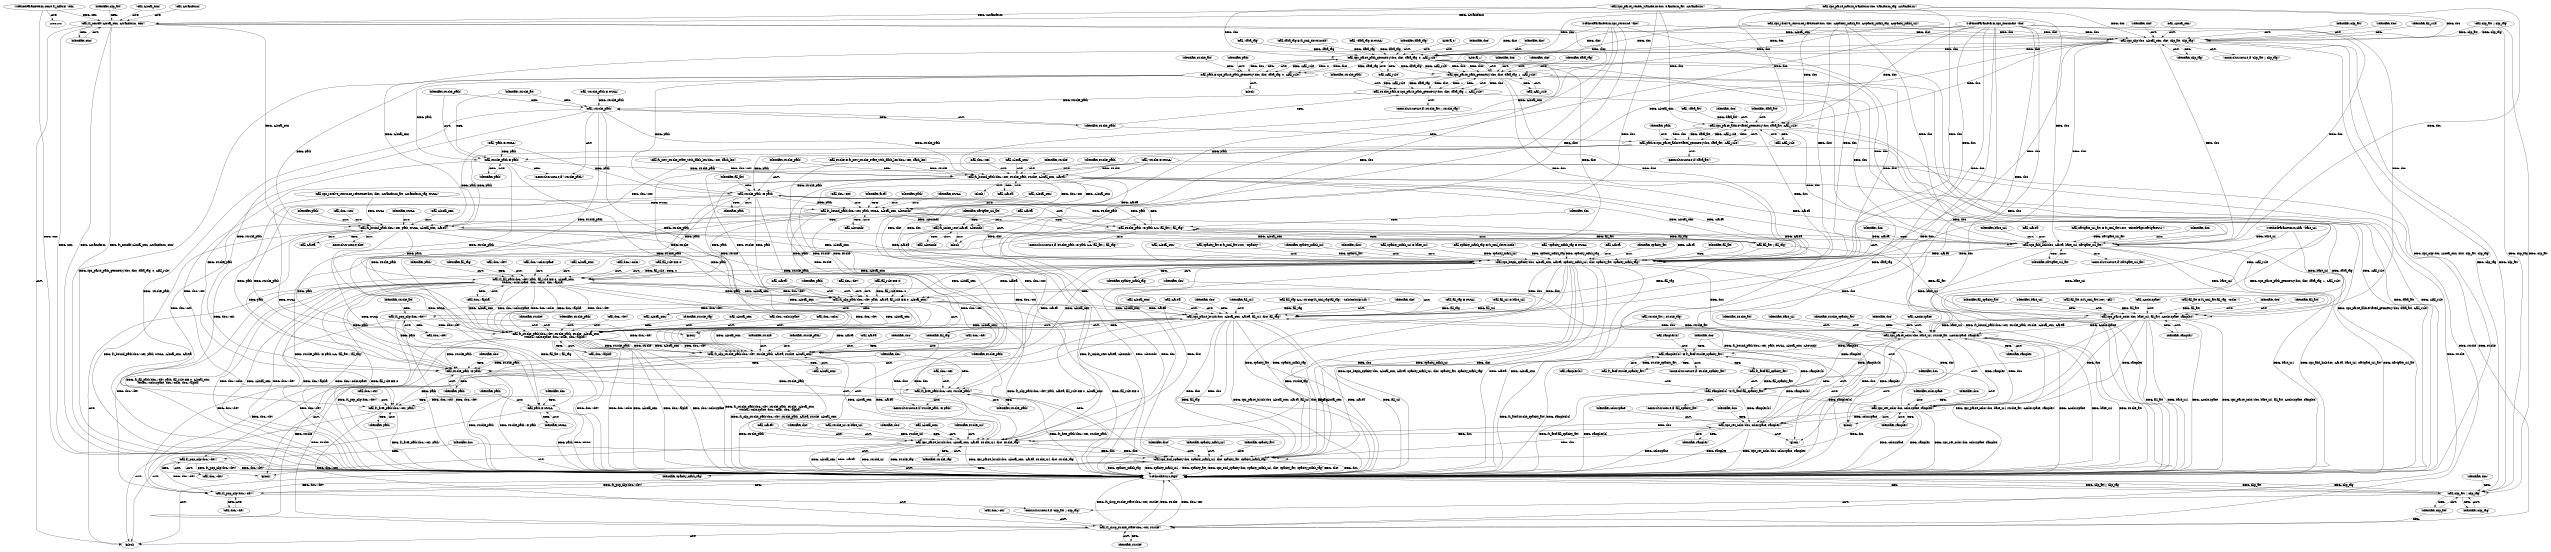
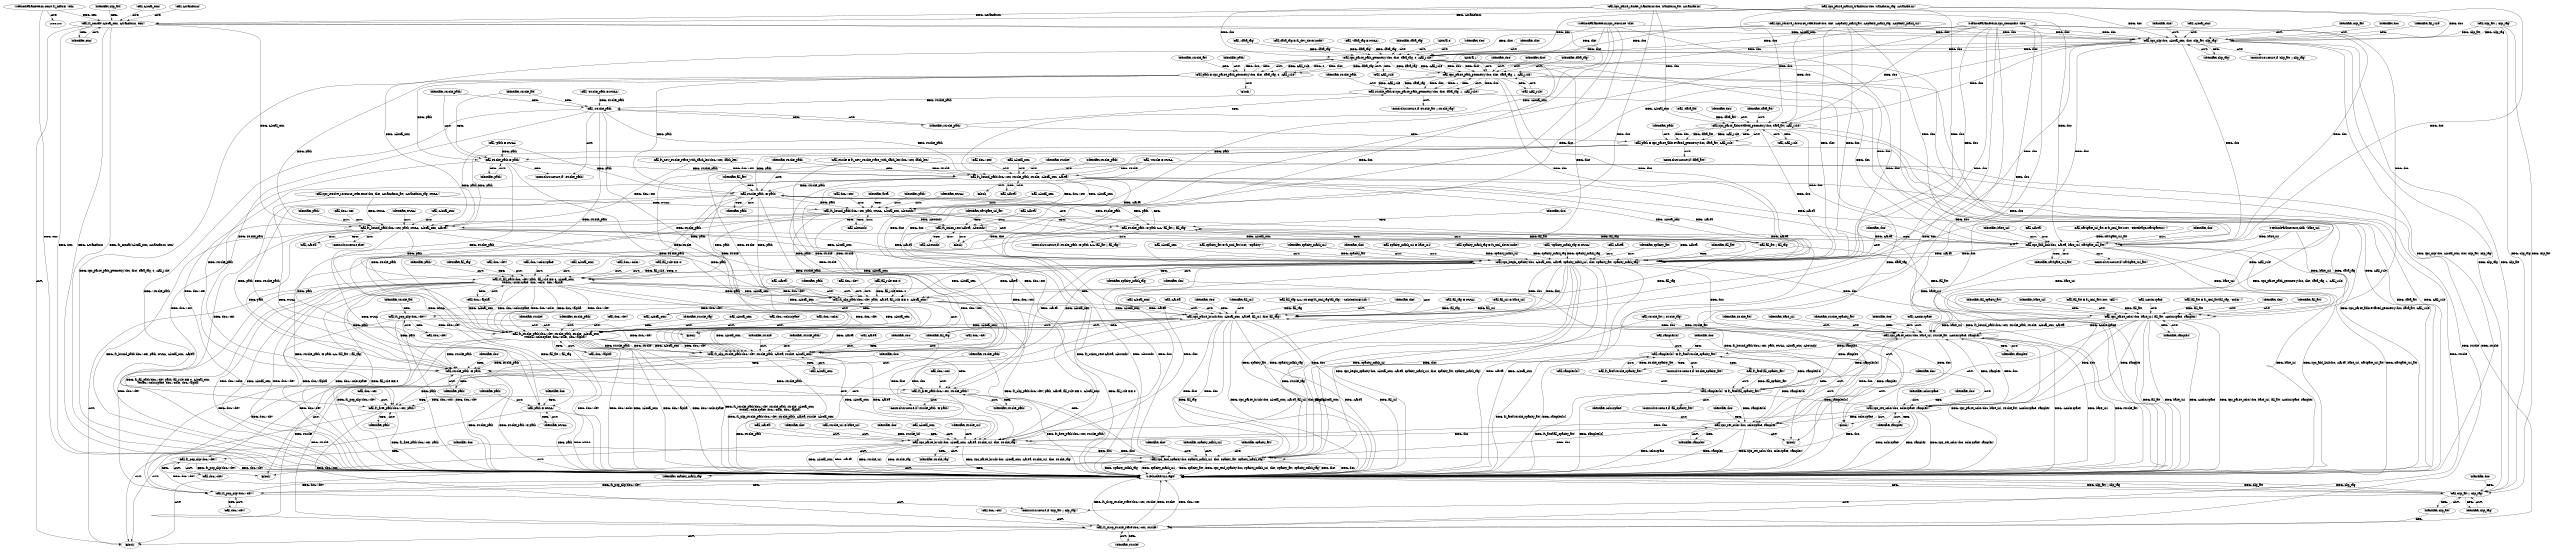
node "(Call,data_tag = fz_xml_down(node))": label "(Call,data_tag = fz_xml_down(node))" -> "(Call,data_tag = fz_dev_down(node))"
